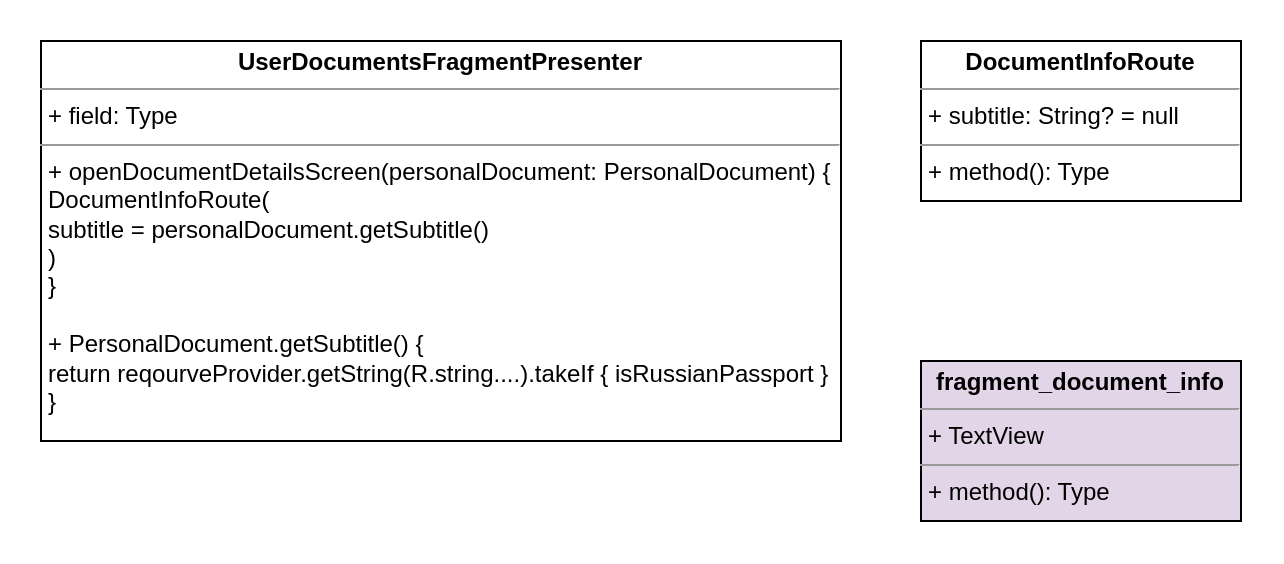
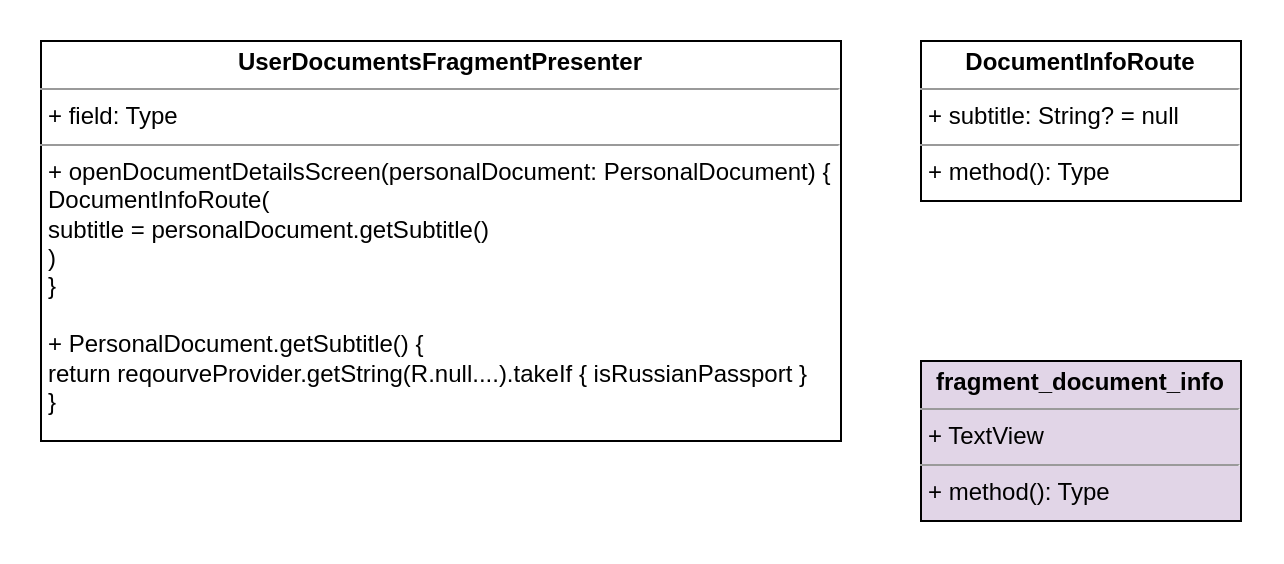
node "UserDocumentsFragmentPresenter + field: Type + openDocumentDetailsScreen(personalDocument: PersonalDocument) { DocumentInfoRoute( subtitle = personalDocument.getSubtitle() ) } + PersonalDocument.getSubtitle() { return reqourveProvider.getString(R.string....).takeIf { isRussianPassport } }": label "UserDocumentsFragmentPresenter + field: Type + openDocumentDetailsScreen(personalDocument: PersonalDocument) { DocumentInfoRoute( subtitle = personalDocument.getSubtitle() ) } + PersonalDocument.getSubtitle() { return reqourveProvider.getString(R.string....).takeIf { isRussianPassport } }" -> "UserDocumentsFragmentPresenter + field: Type + openDocumentDetailsScreen(personalDocument: PersonalDocument) { DocumentInfoRoute( subtitle = personalDocument.getSubtitle() ) } + PersonalDocument.getSubtitle() { return reqourveProvider.getString(R.null....).takeIf { isRussianPassport } }"
